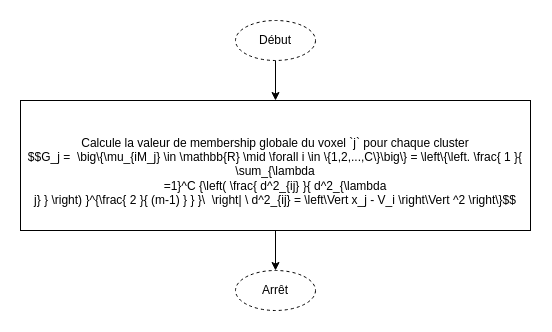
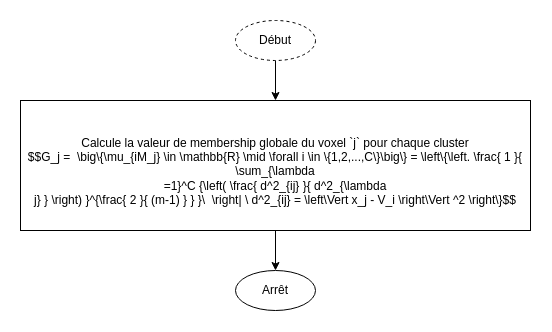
node "Arrêt": style dashed -> solid
